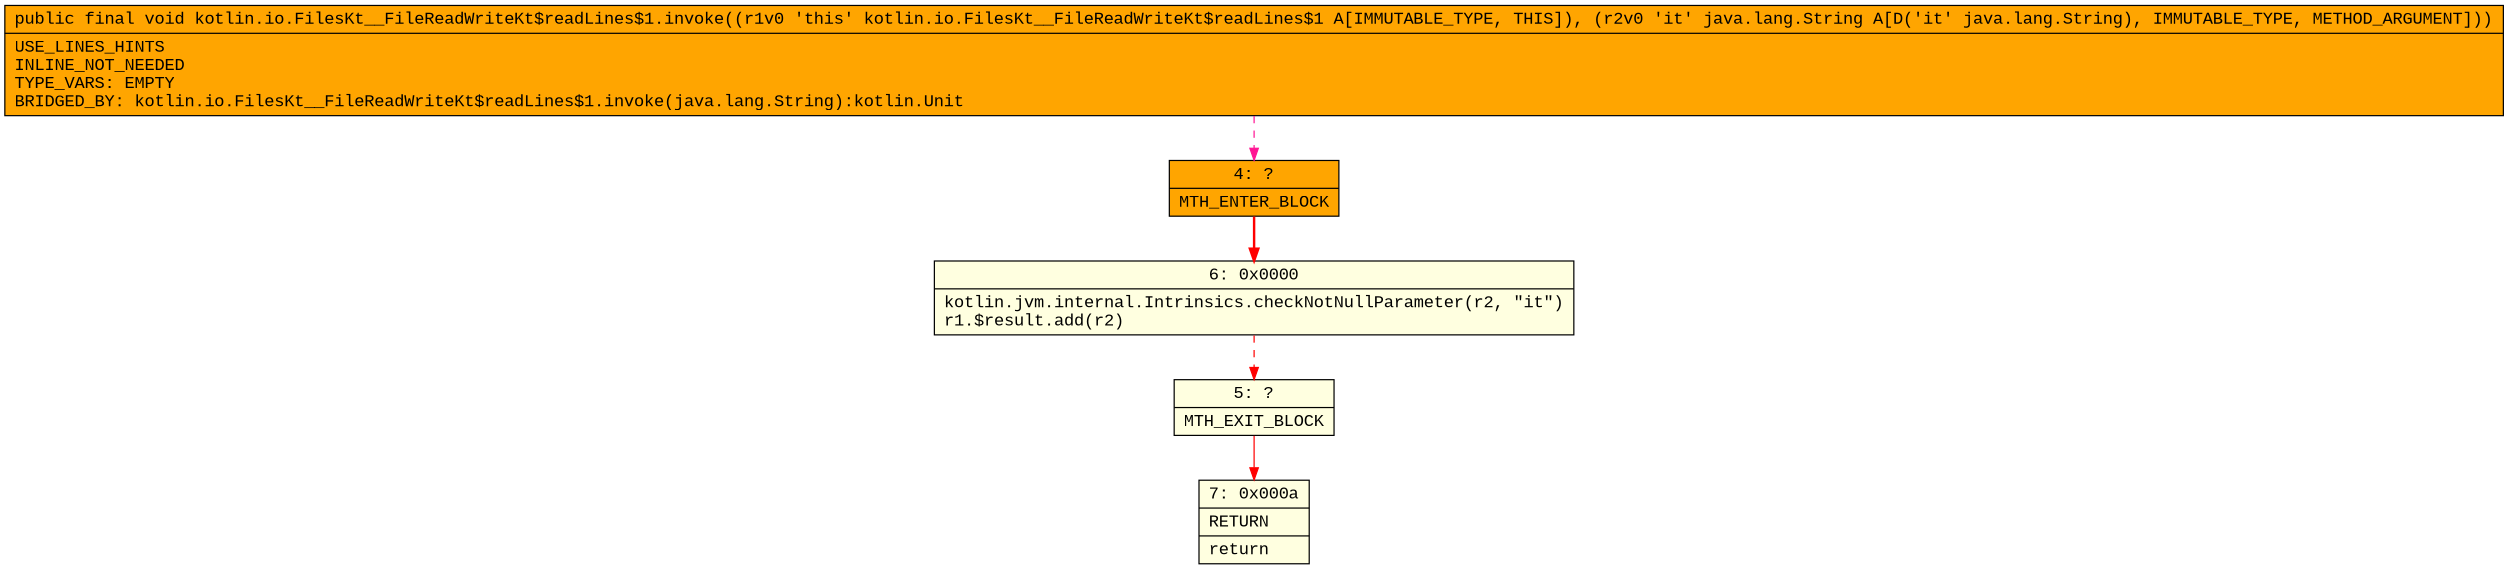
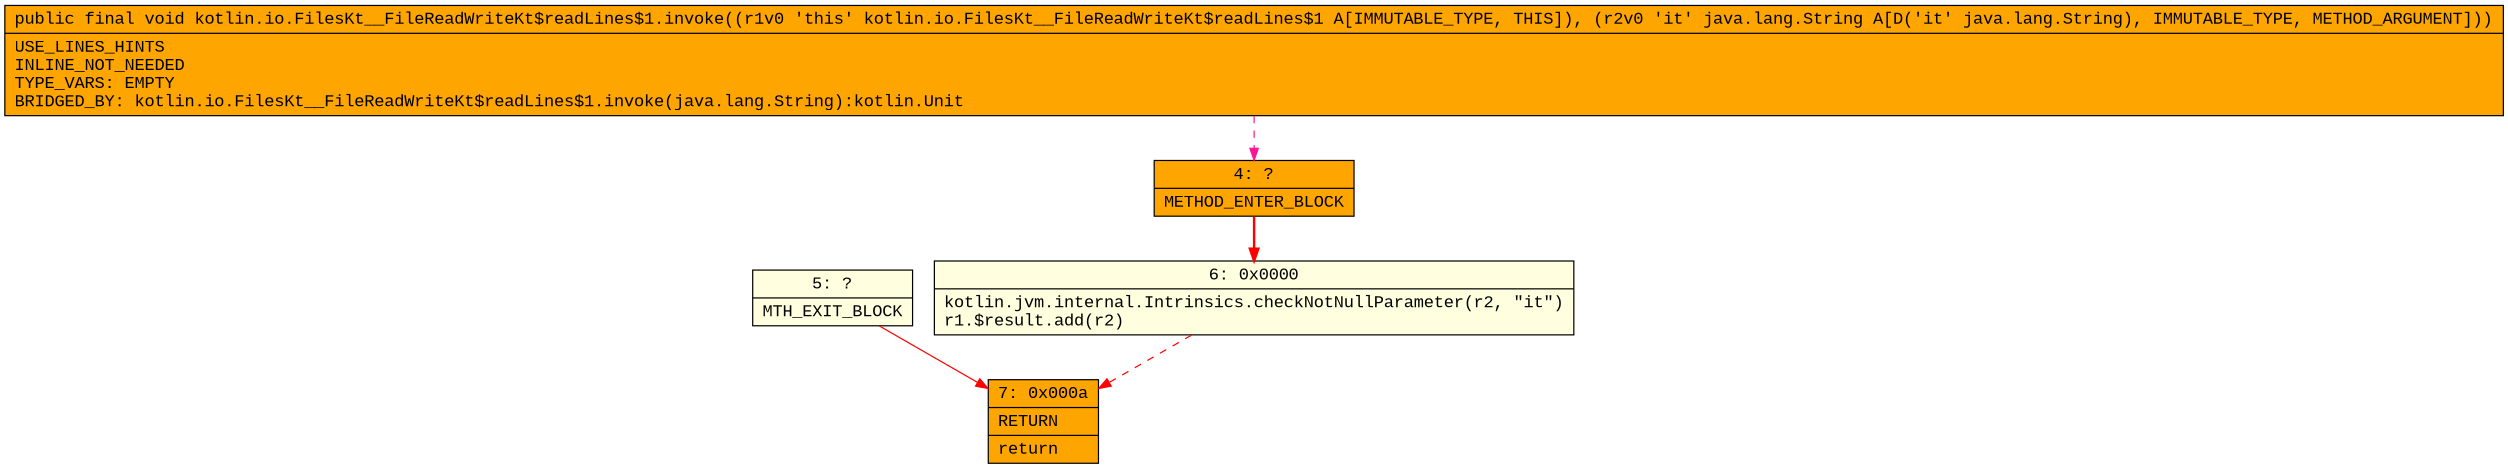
node "4: ?": text "MTH_ENTER_BLOCK" -> "METHOD_ENTER_BLOCK"
edge "6: 0x0000" -> "5: ?": now "6: 0x0000" -> "7: 0x000a"
node "7: 0x000a": fillcolor lightyellow -> orange
